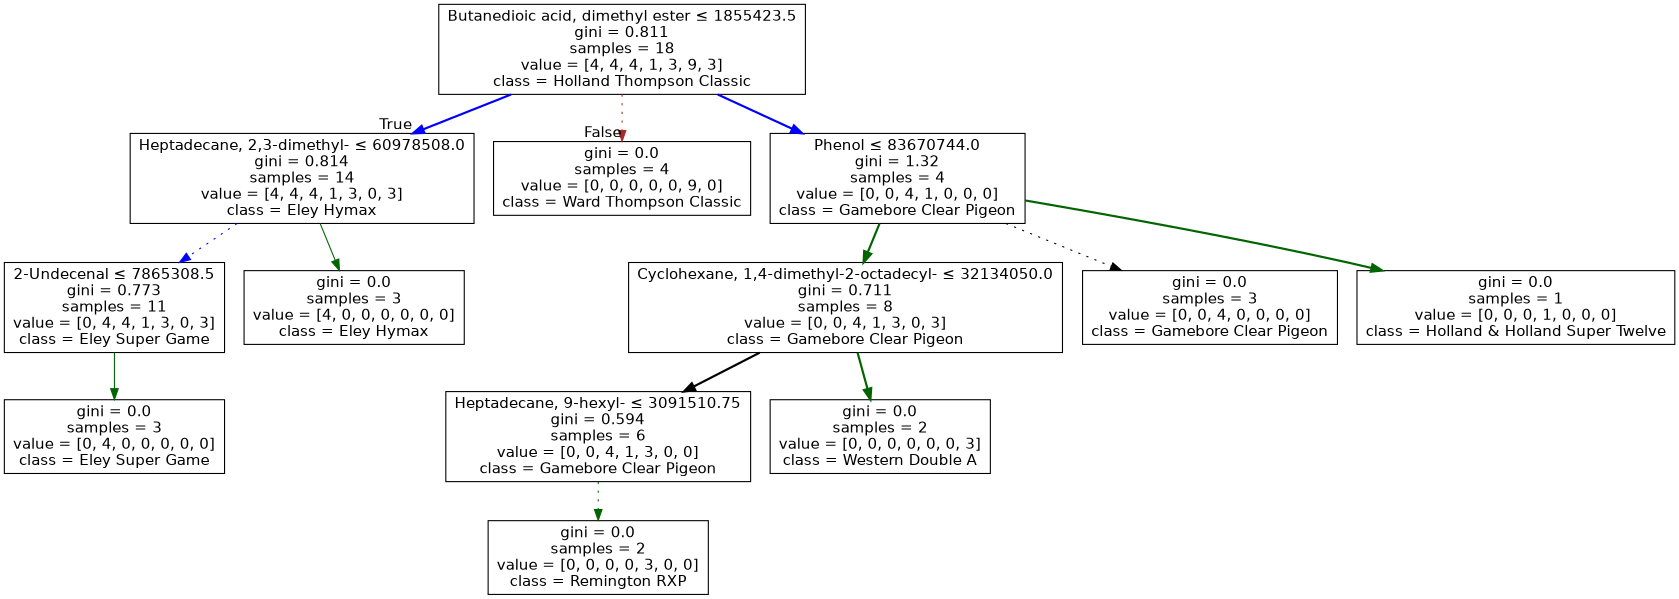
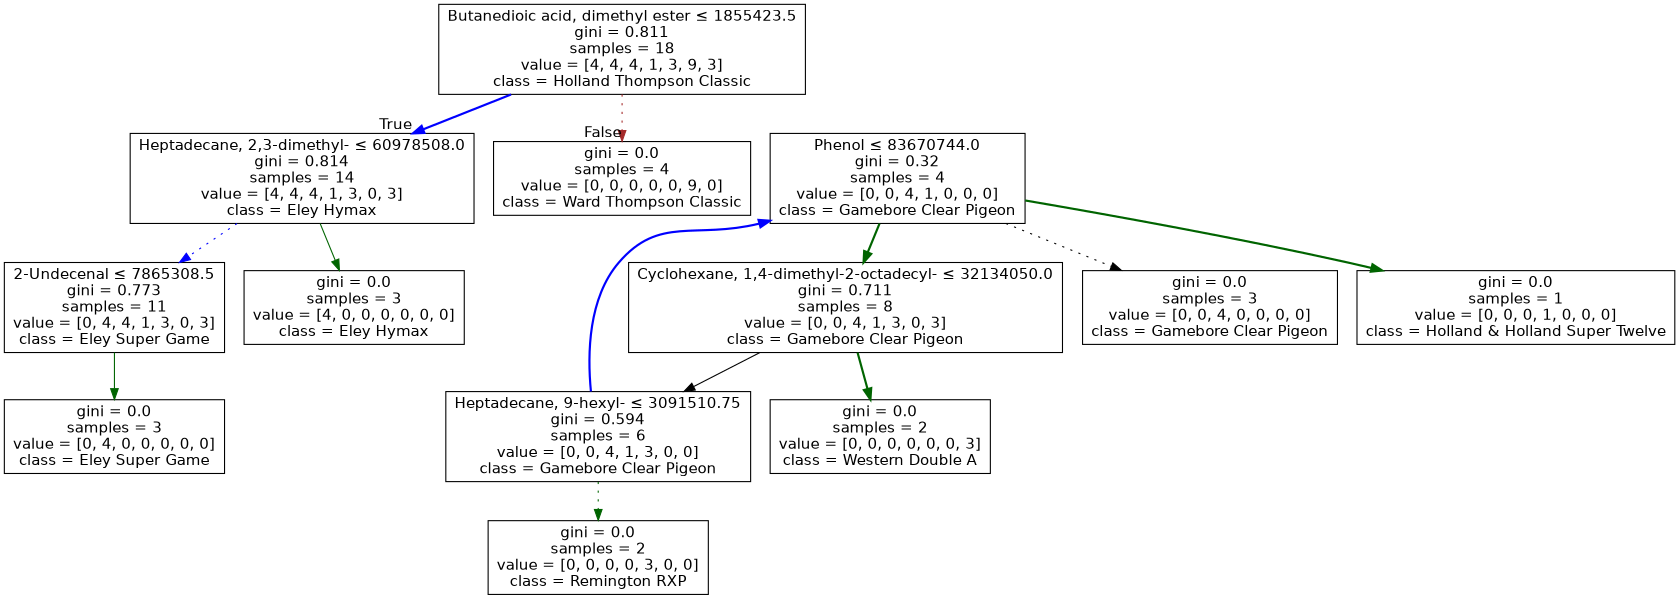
edge "Butanedioic acid, dimethyl ester ≤ 1855423.5" -> "Phenol ≤ 83670744.0": now "Heptadecane, 9-hexyl- ≤ 3091510.75" -> "Phenol ≤ 83670744.0"
node "Phenol ≤ 83670744.0": text "gini = 1.32" -> "gini = 0.32"
edge "Cyclohexane, 1,4-dimethyl-2-octadecyl- ≤ 32134050.0" -> "Heptadecane, 9-hexyl- ≤ 3091510.75": style bold -> solid
